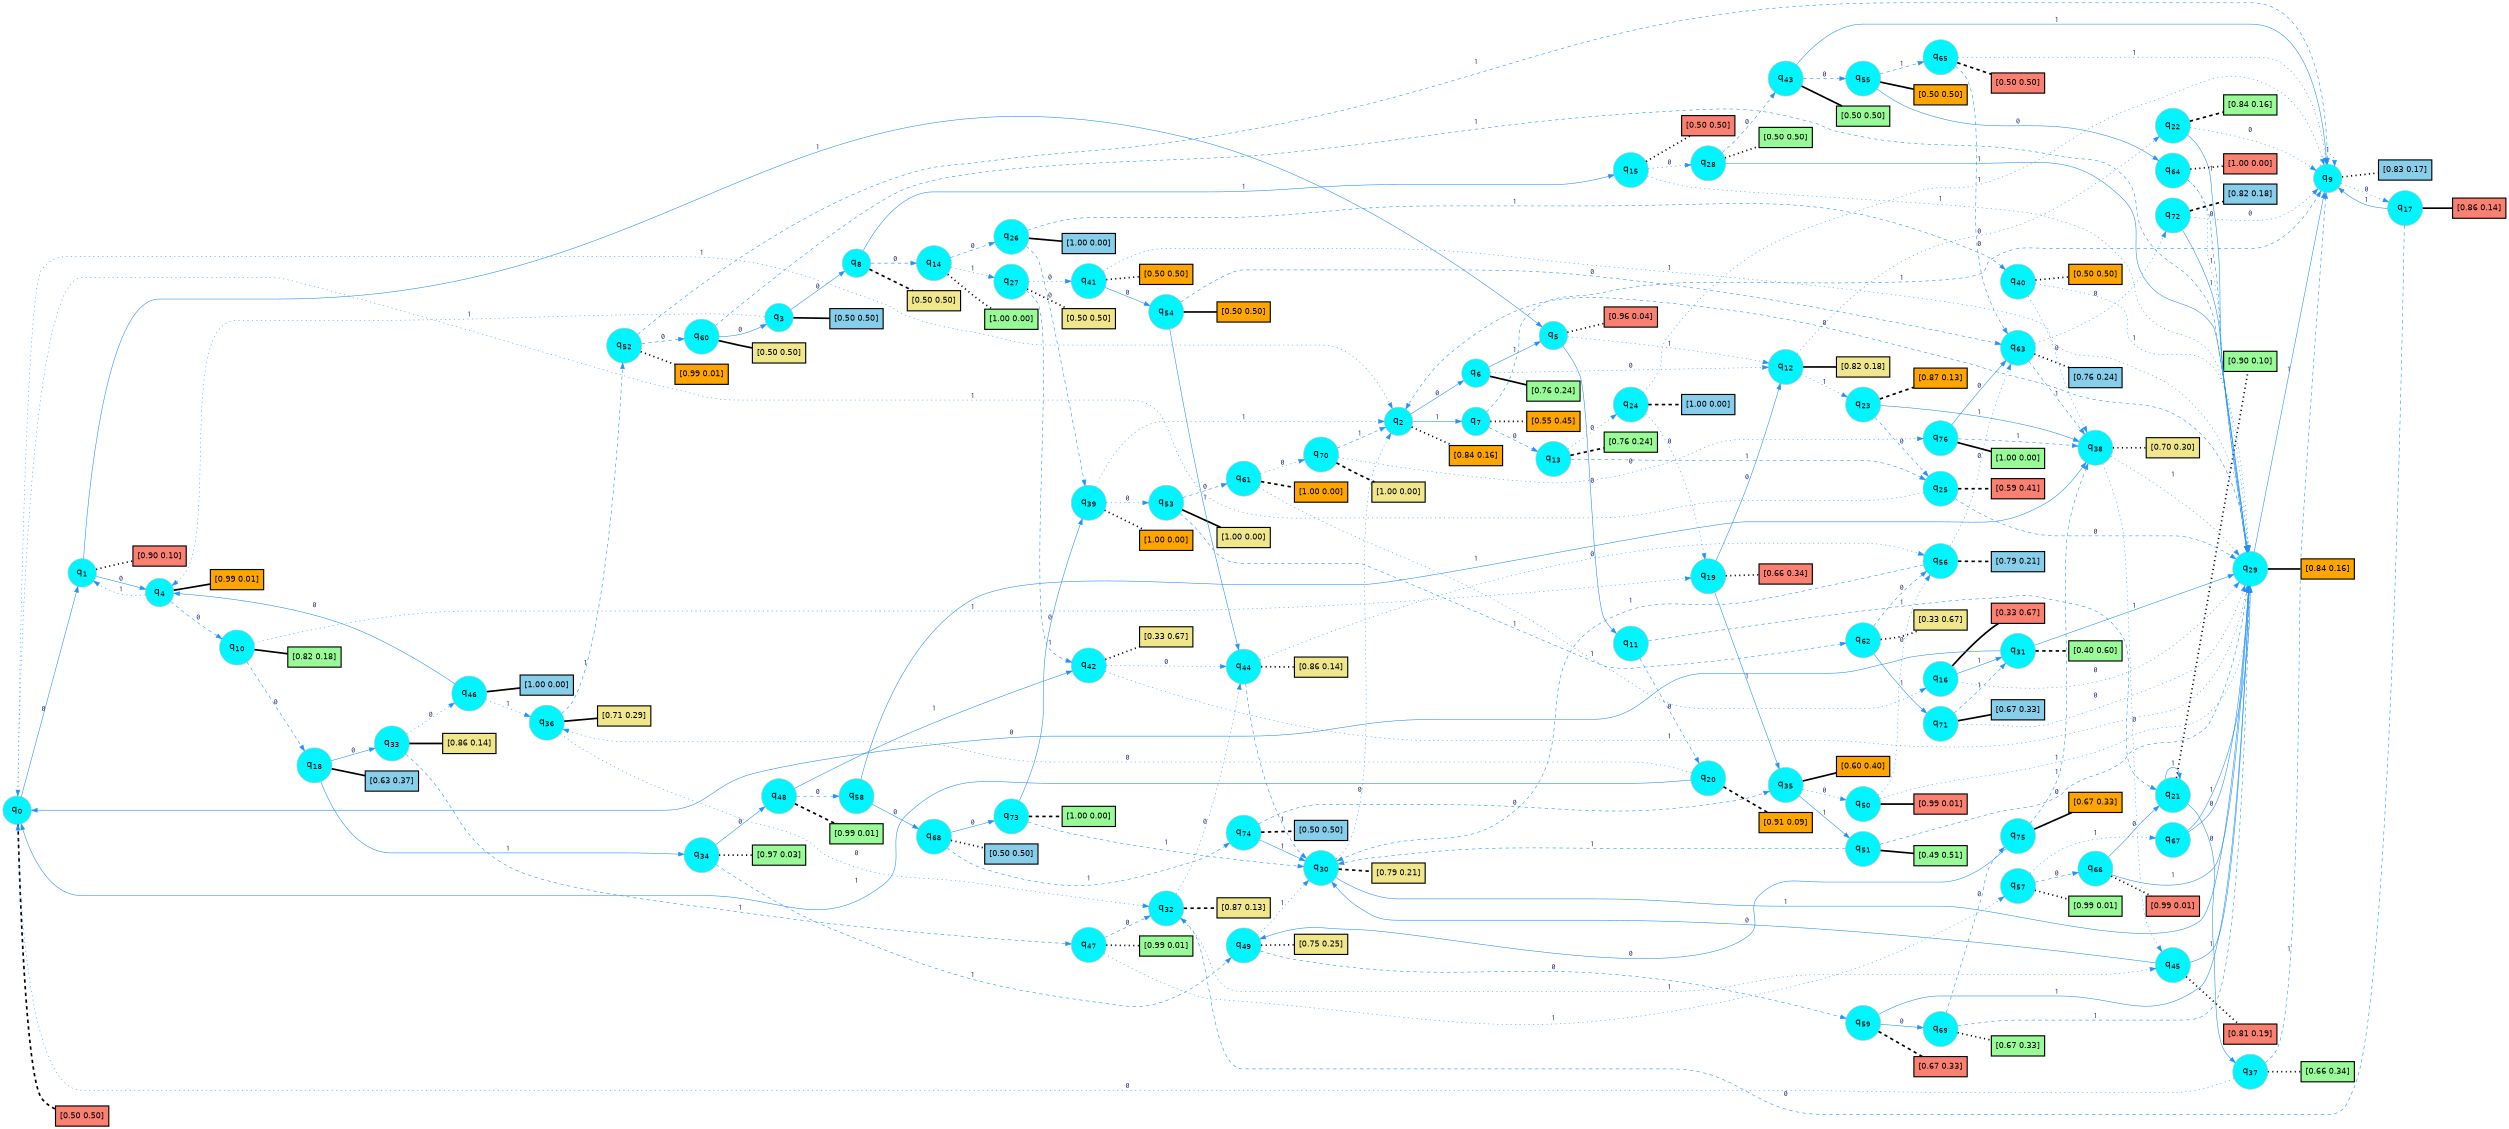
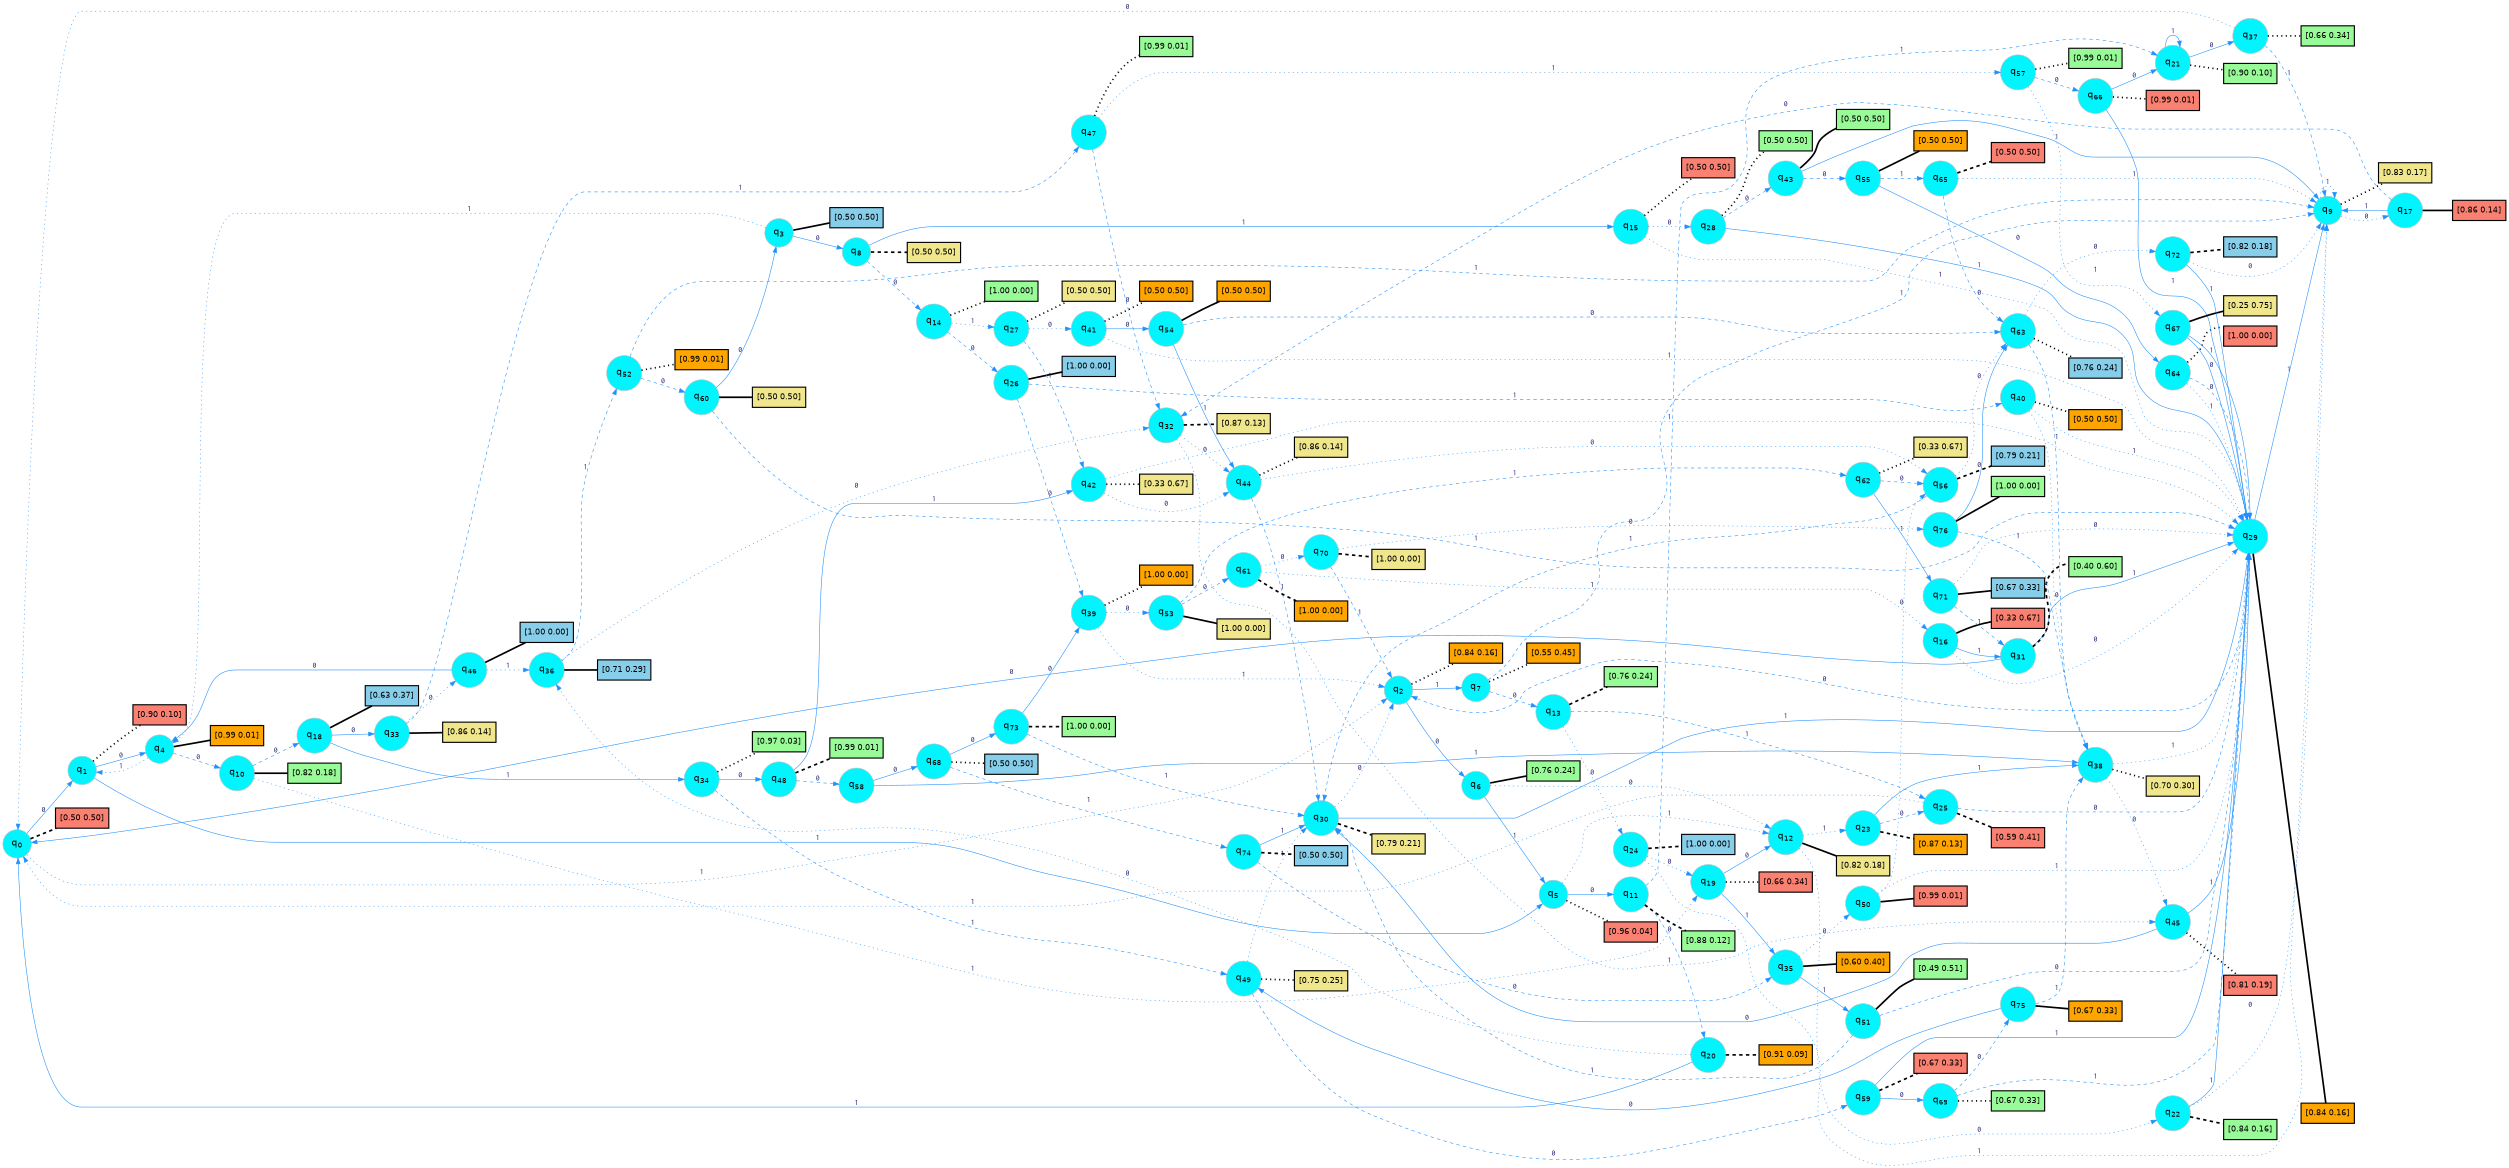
node "[0.83 0.17]": fillcolor skyblue -> khaki
node "[0.25 0.75]": added
node "[0.71 0.29]": fillcolor khaki -> skyblue
node "[0.88 0.12]": added
